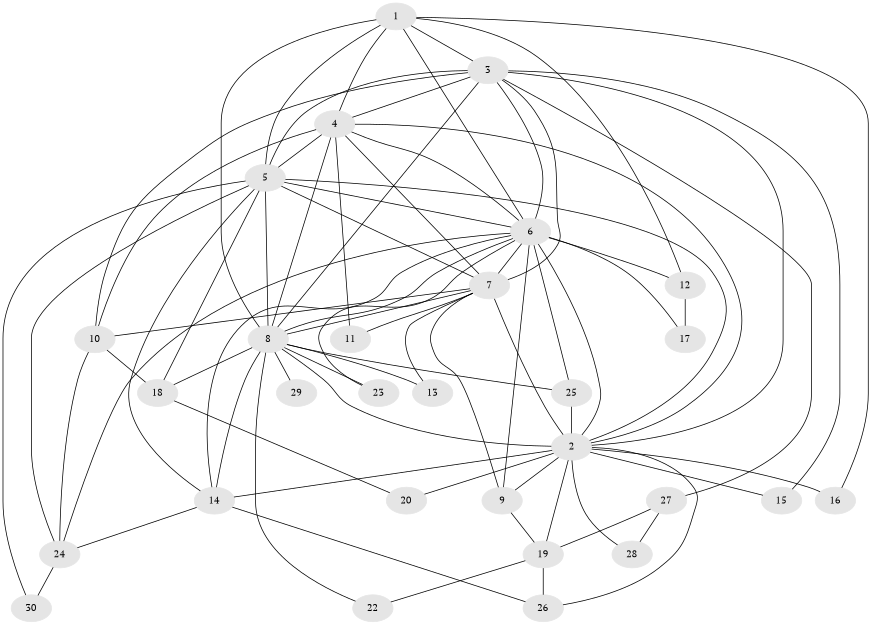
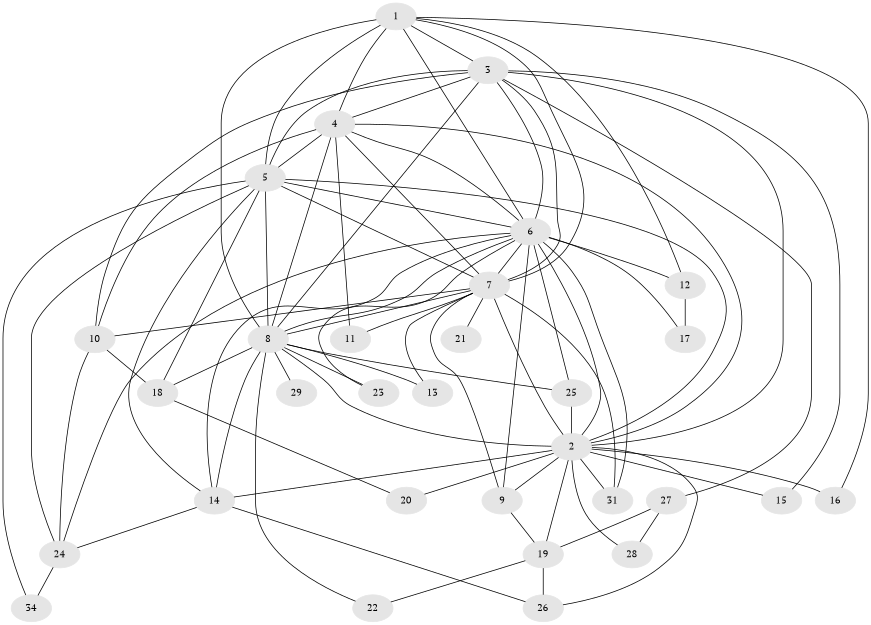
edge "1" -- "7": added
node "21": added
node "31": added
node "30": label "30" -> "34"
